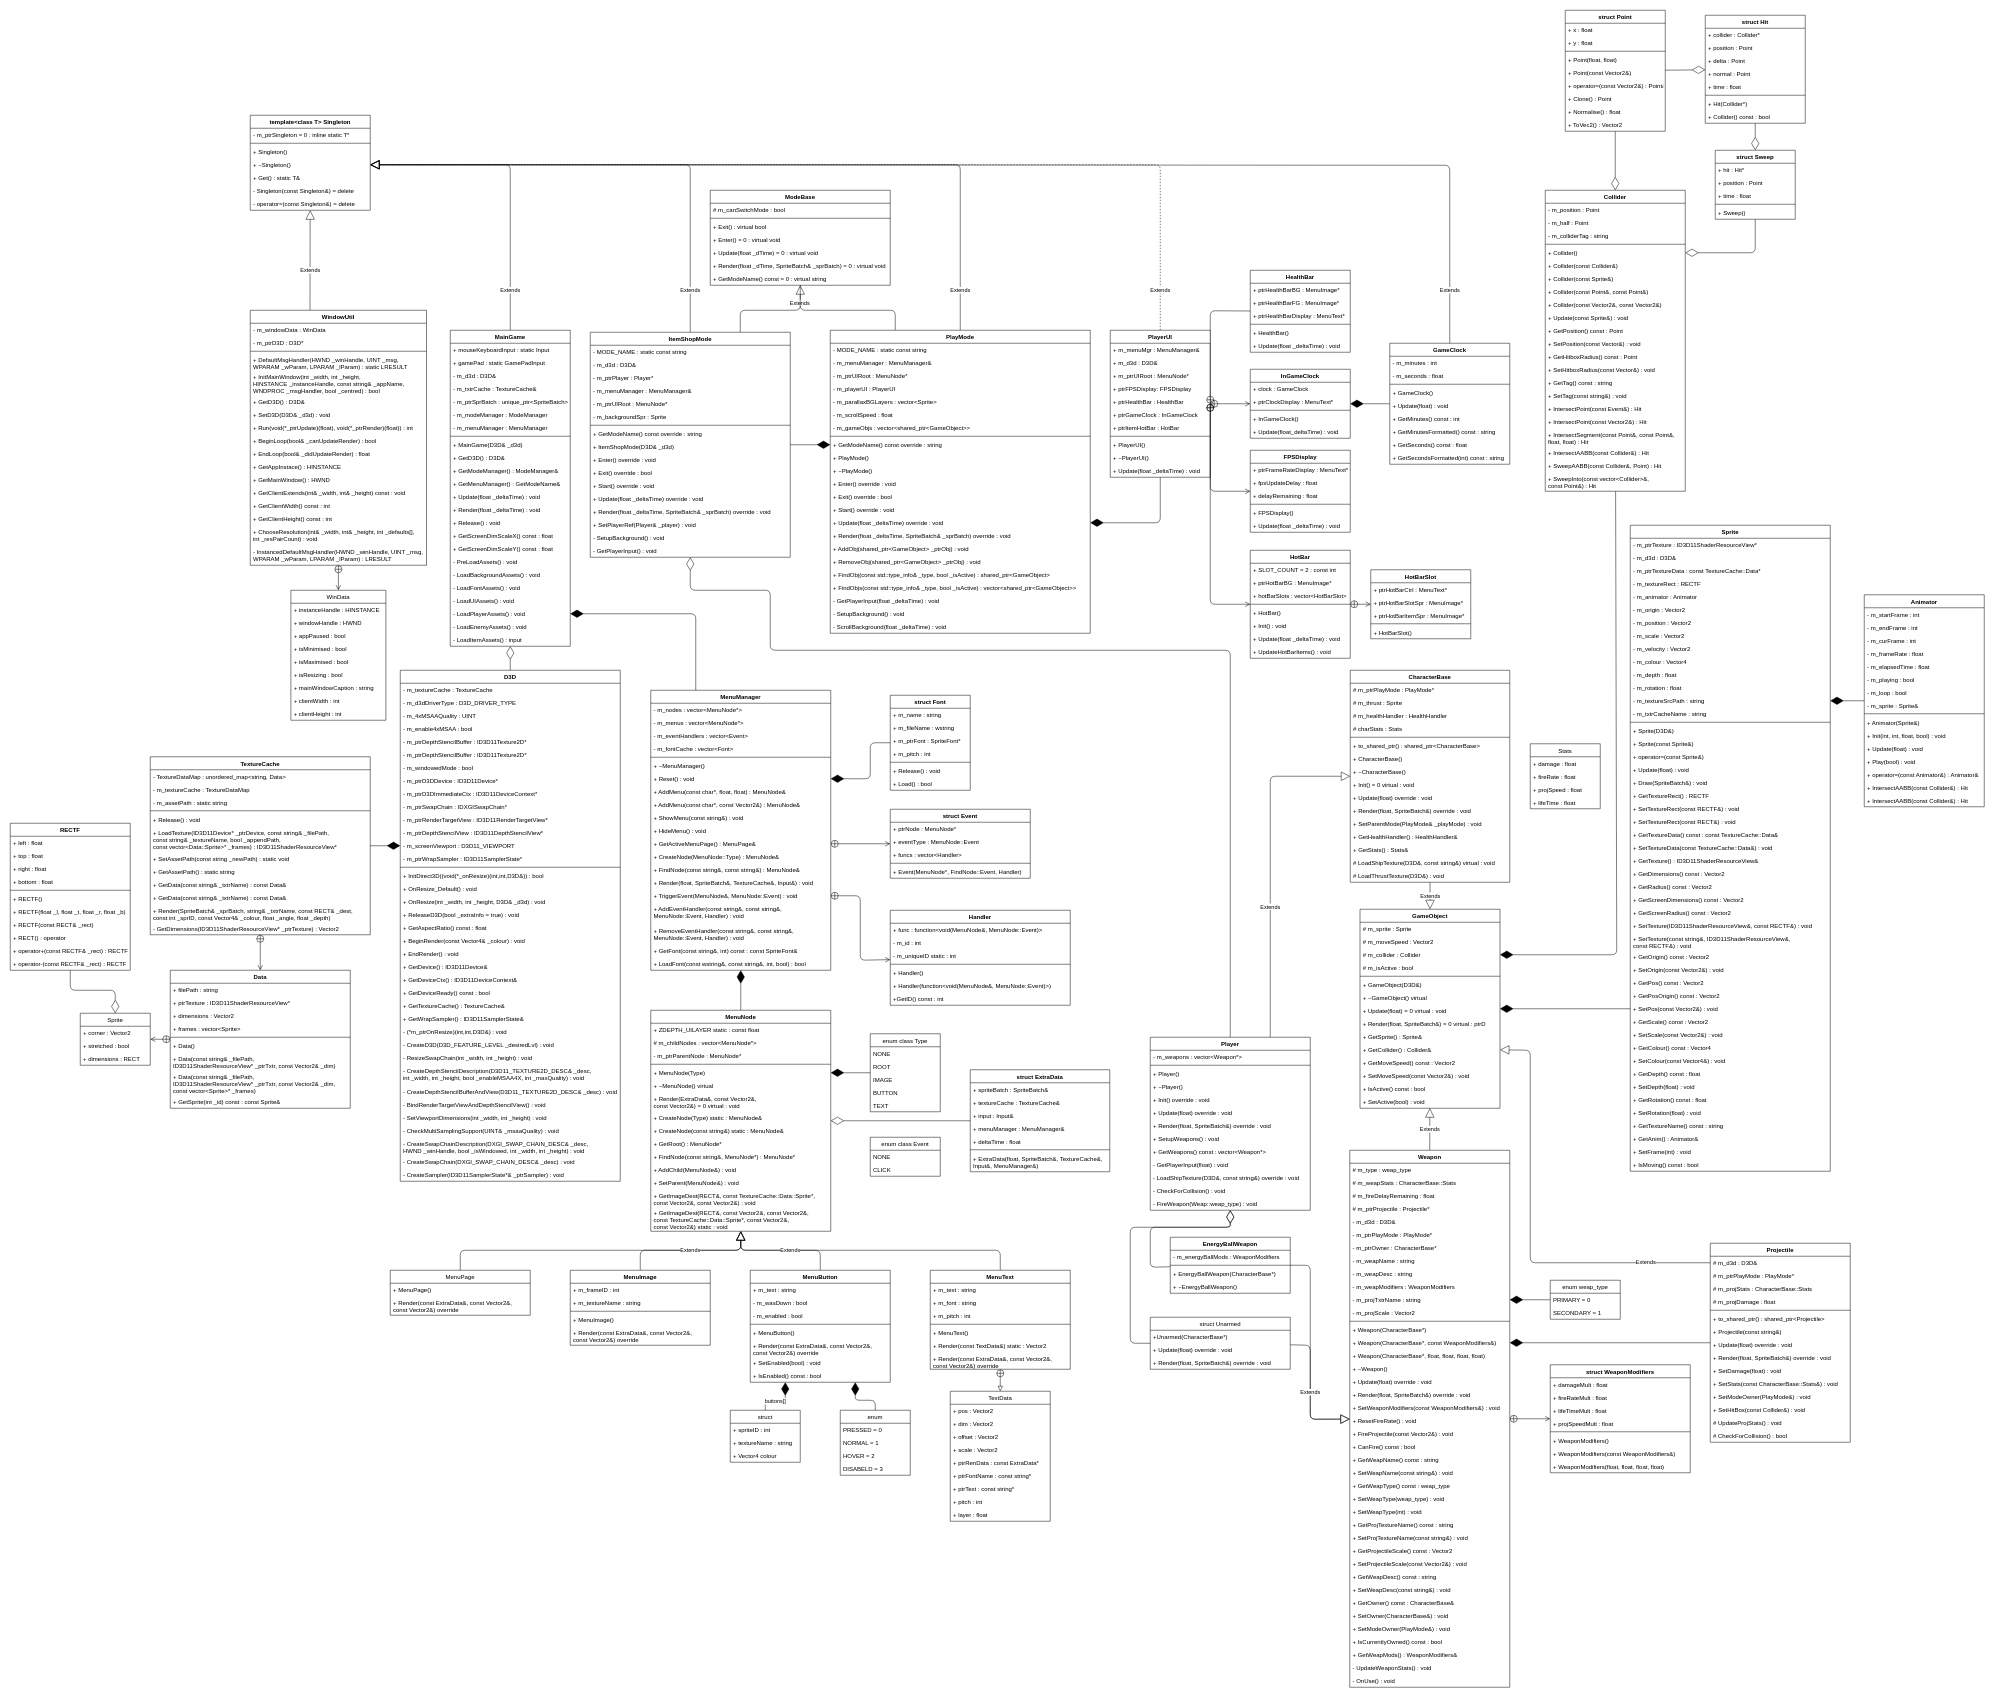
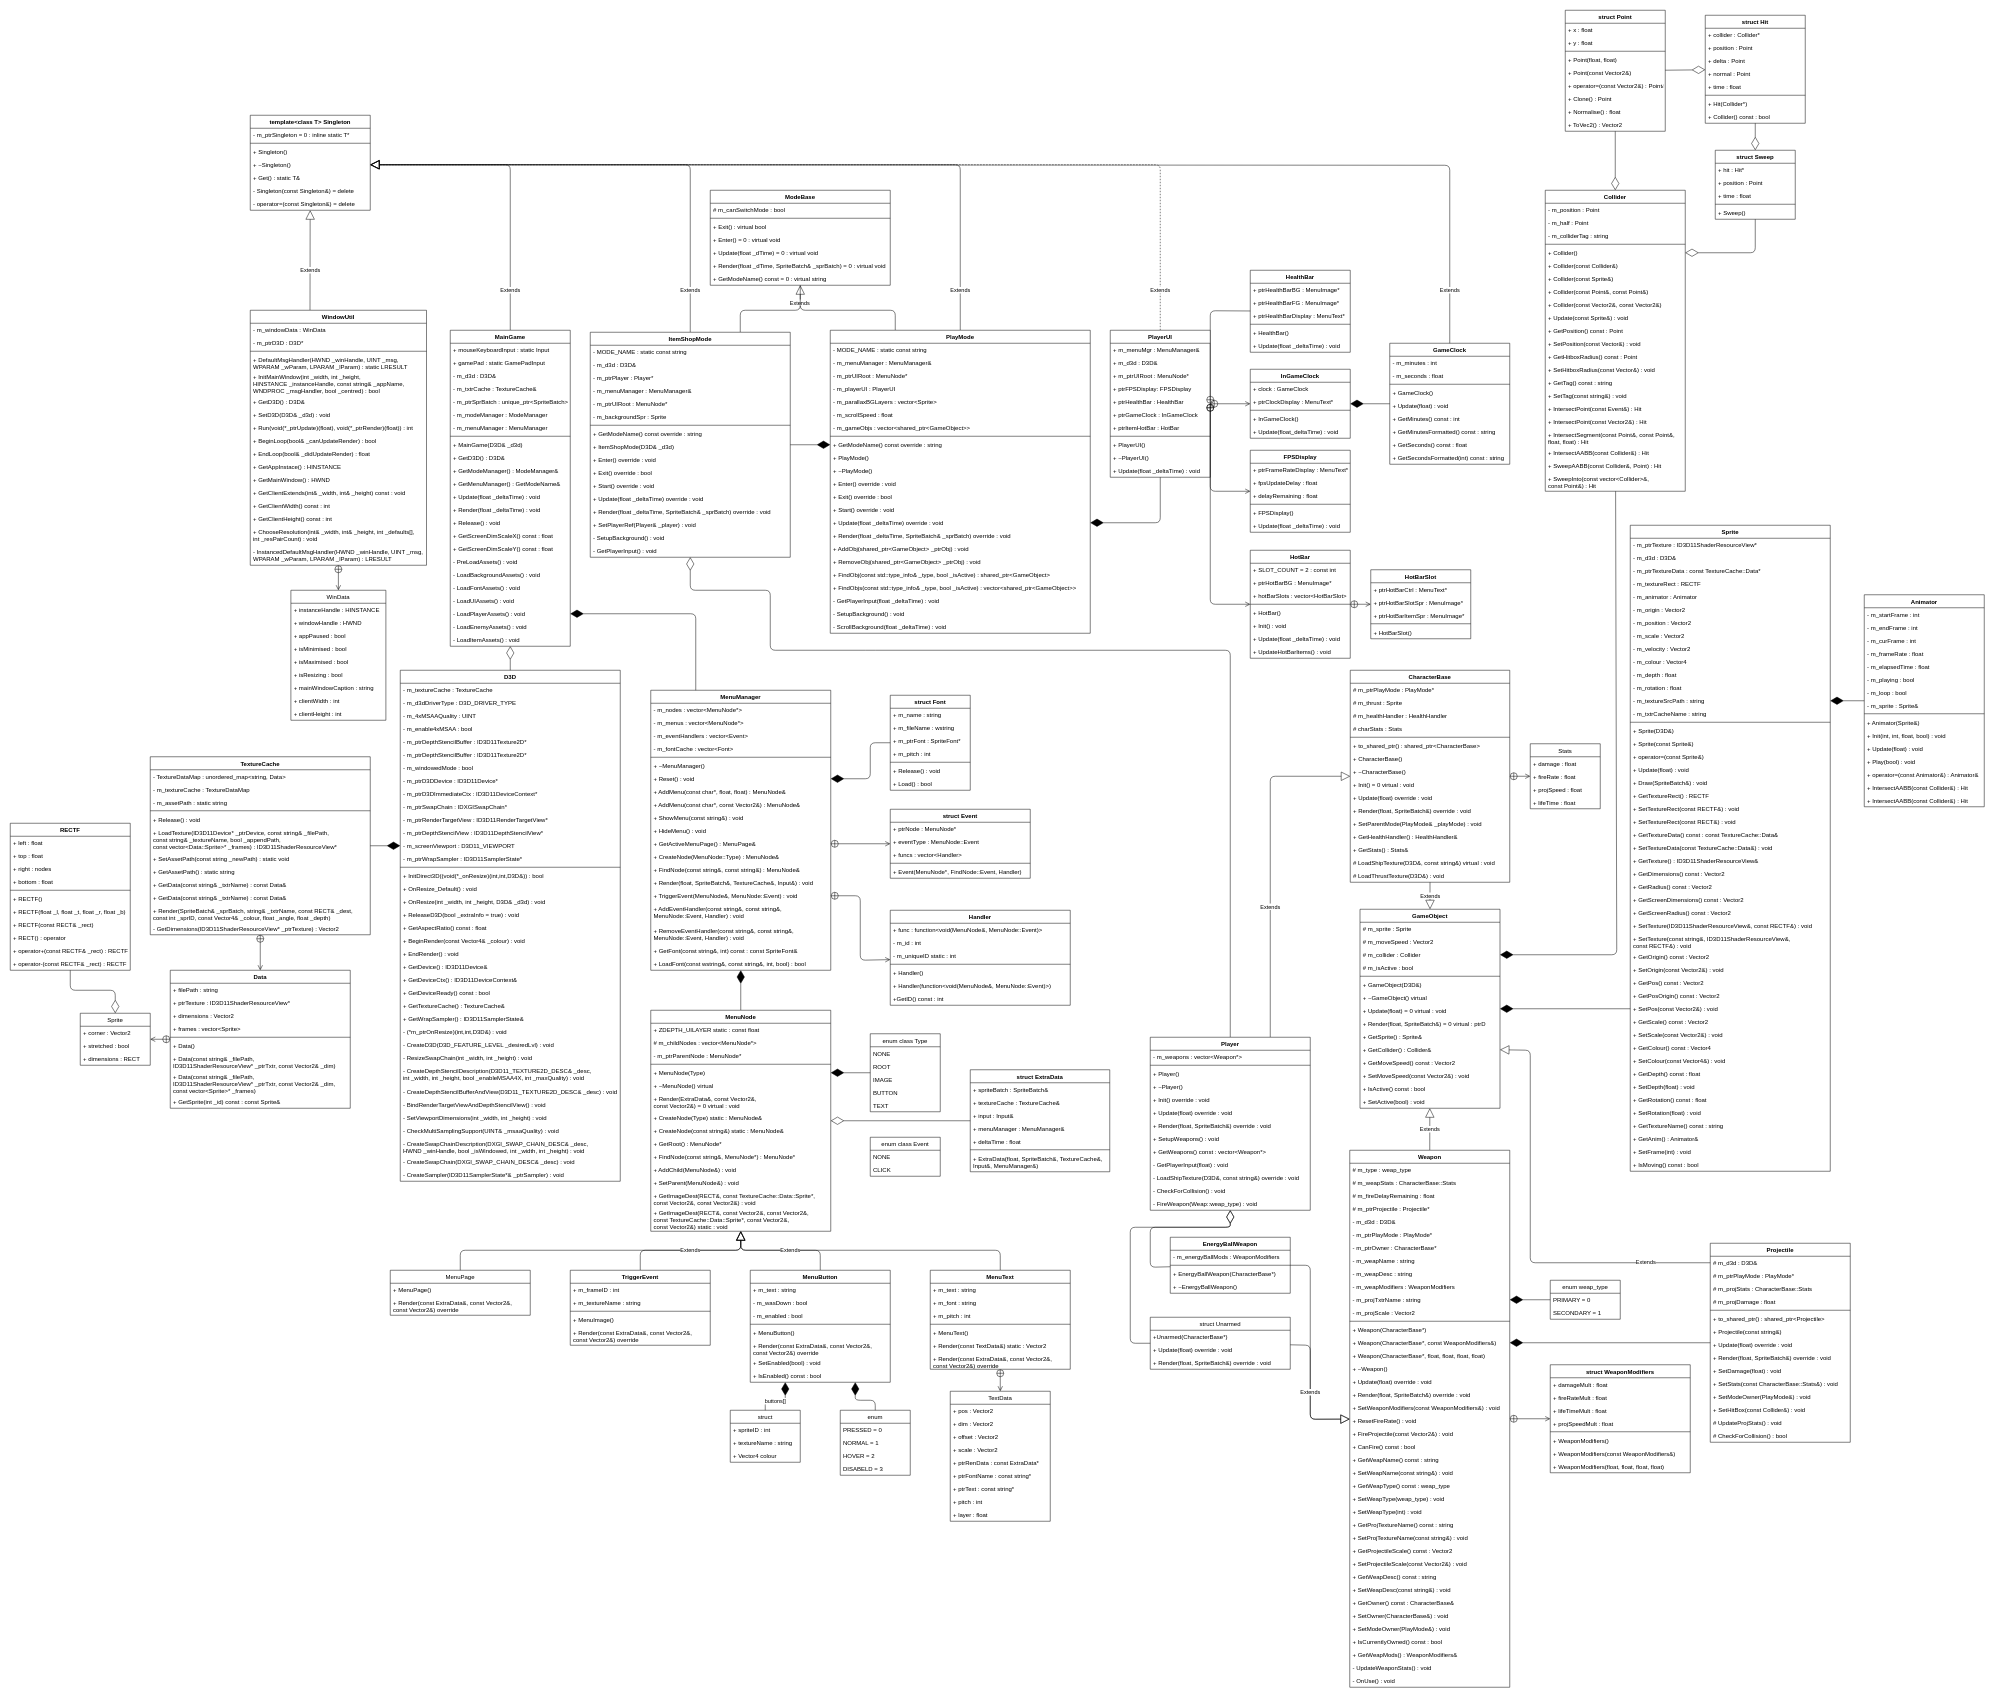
node "- LoadItemAssets() : input": label "- LoadItemAssets() : input" -> "- LoadItemAssets() : void"
edge "CharacterBase" -- "Stats": added
node "+ right : float": label "+ right : float" -> "+ right : nodes"
node "MenuImage": label "MenuImage" -> "TriggerEvent"
edge "MenuText" -- "TextData": arrowhead block -> open
